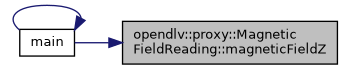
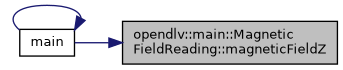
node "opendlv::proxy::Magnetic FieldReading::magneticFieldZ": label "opendlv::proxy::Magnetic FieldReading::magneticFieldZ" -> "opendlv::main::Magnetic FieldReading::magneticFieldZ"
